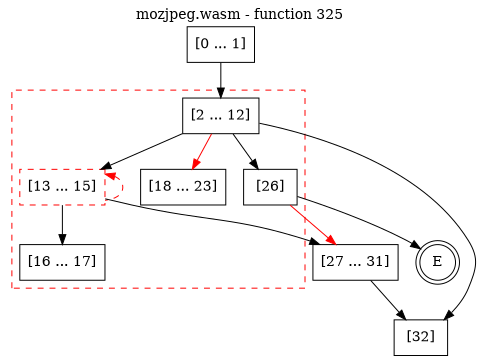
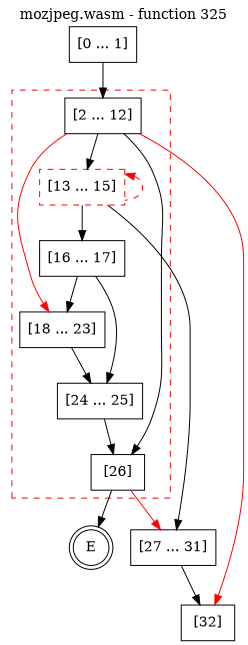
edge "[2 ... 12]" -> "[32]": color black -> red
edge "[16 ... 17]" -> "[18 ... 23]": added
node "[24 ... 25]": added
